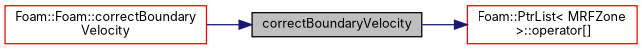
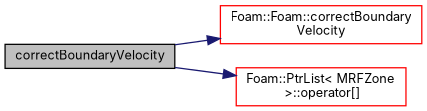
edge "Foam::Foam::correctBoundary Velocity" -> "correctBoundaryVelocity": reversed
